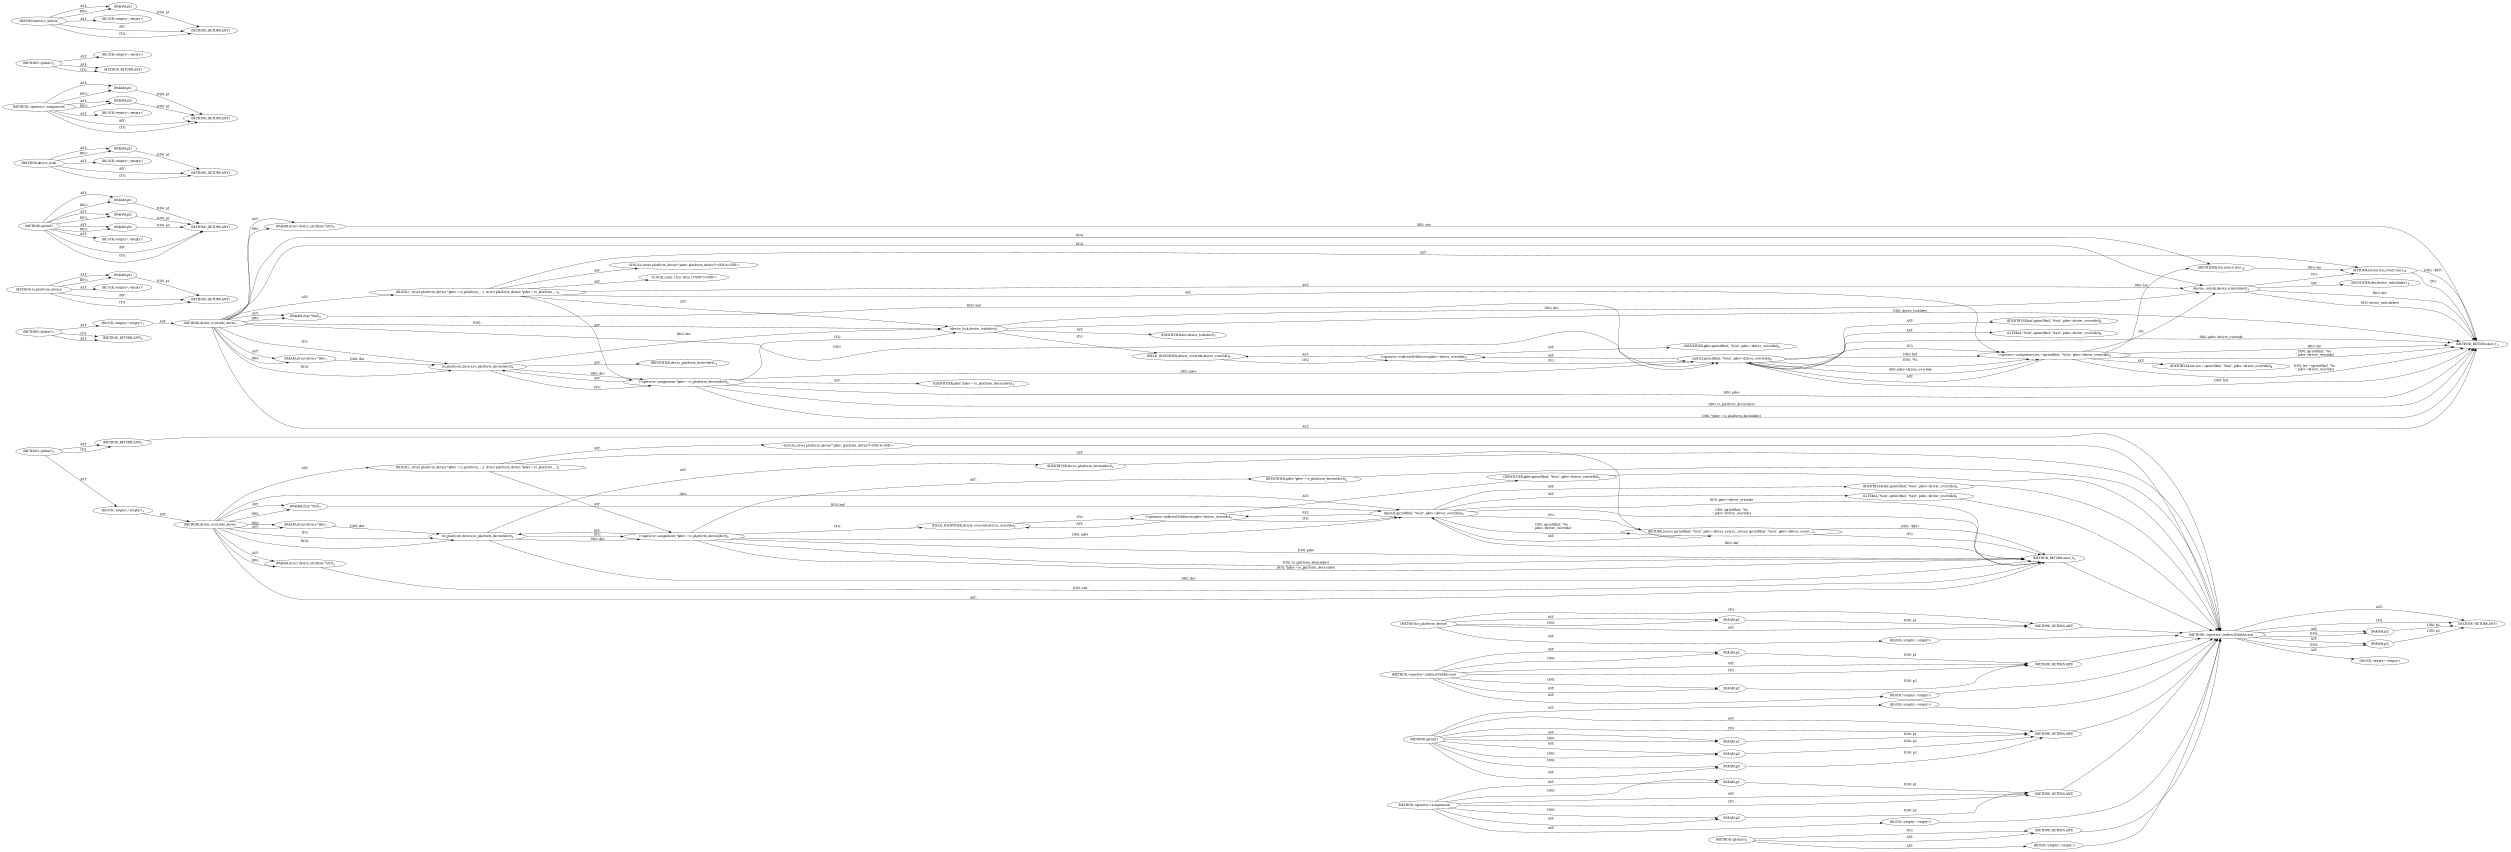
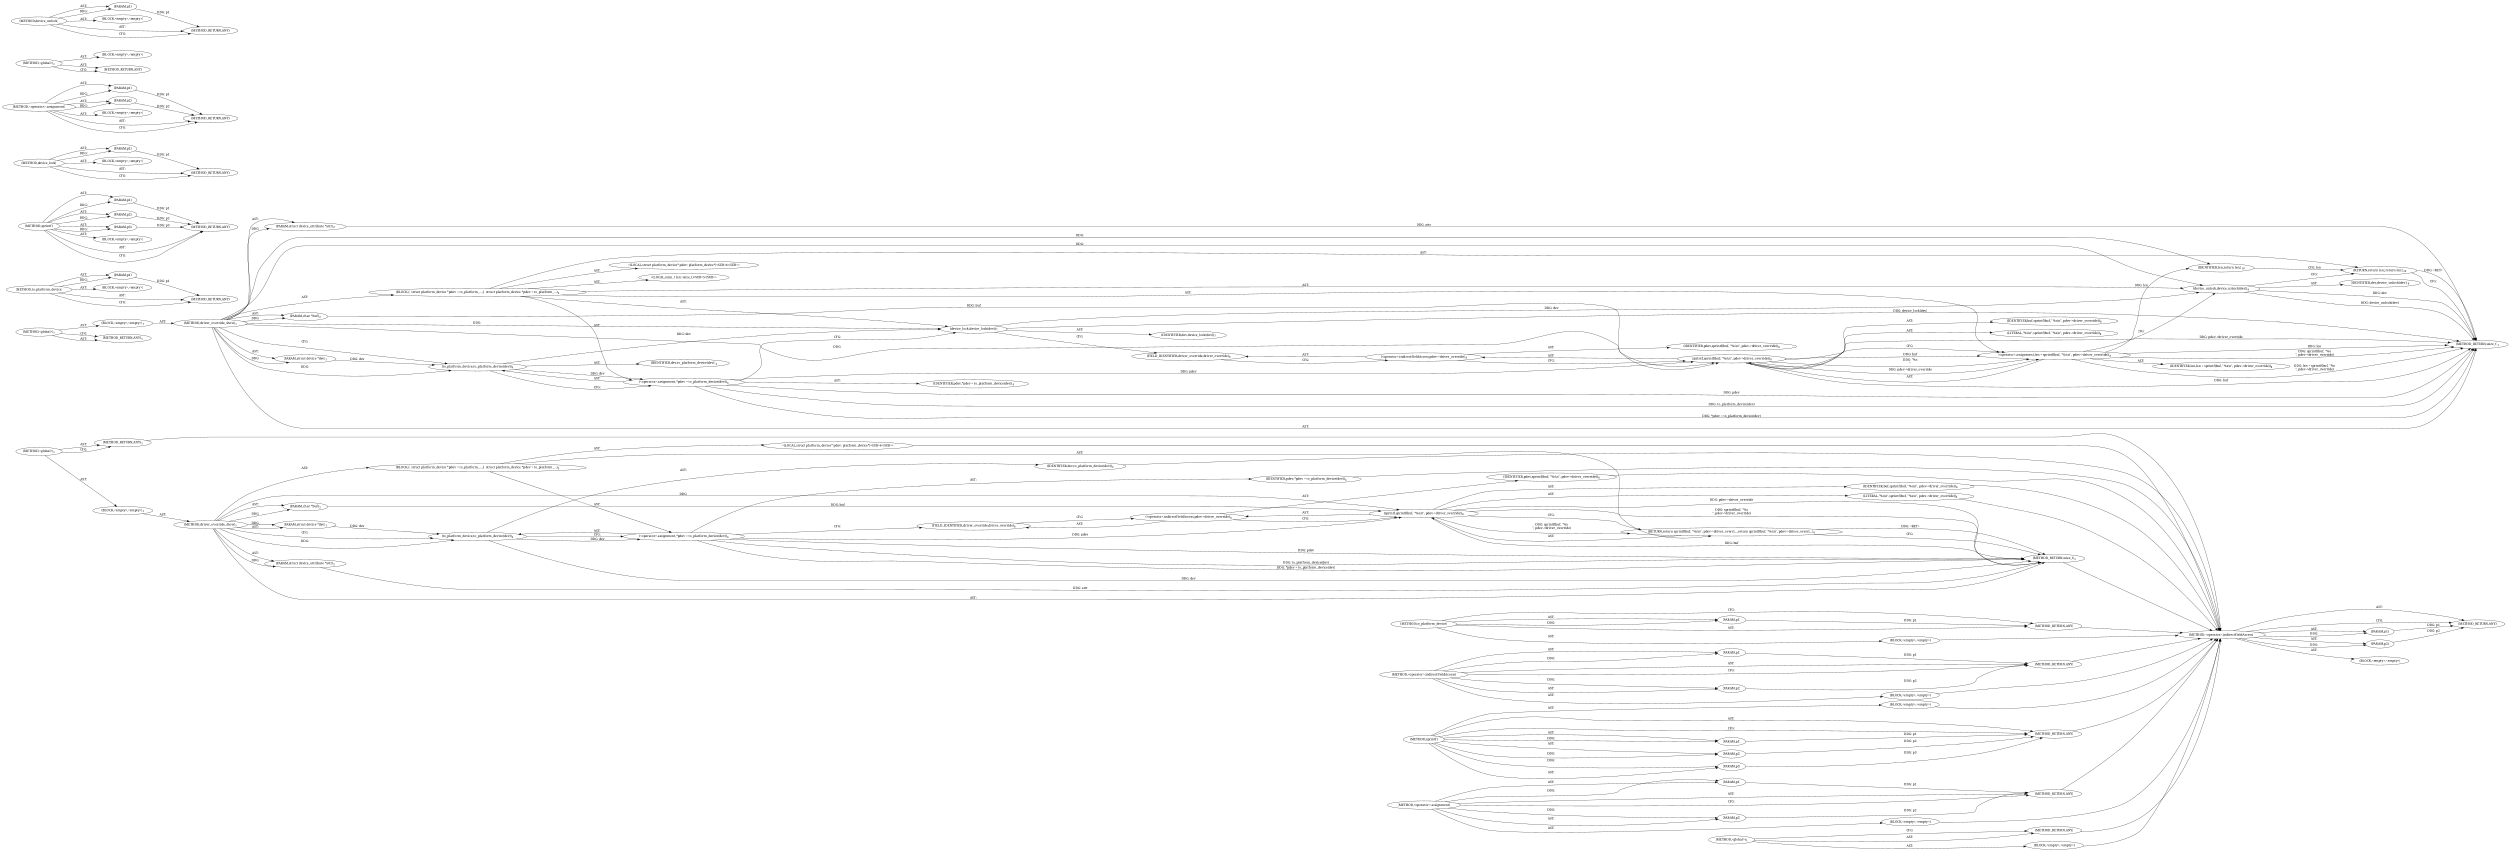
edge "(IDENTIFIER,len,return len;)" -> "(RETURN,return len;,return len;)": label "DDG: len" -> "CFG: len"
